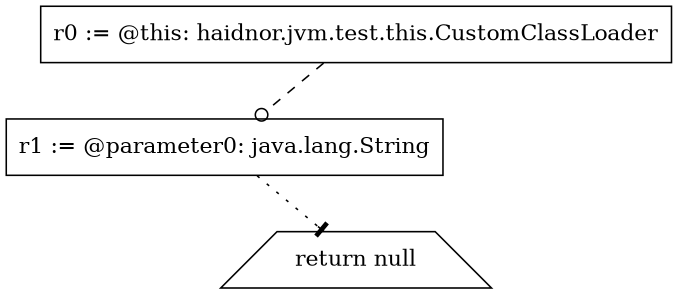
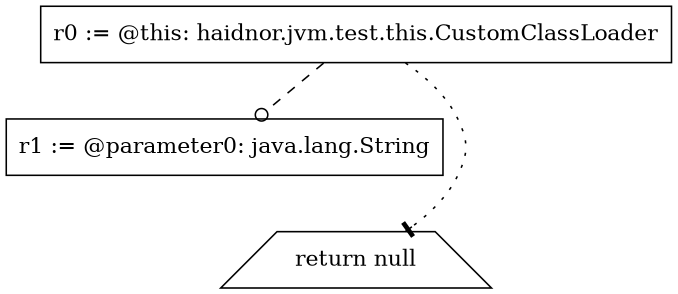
edge "r1 := @parameter0: java.lang.String" -> "return null": now "r0 := @this: haidnor.jvm.test.this.CustomClassLoader" -> "return null"
